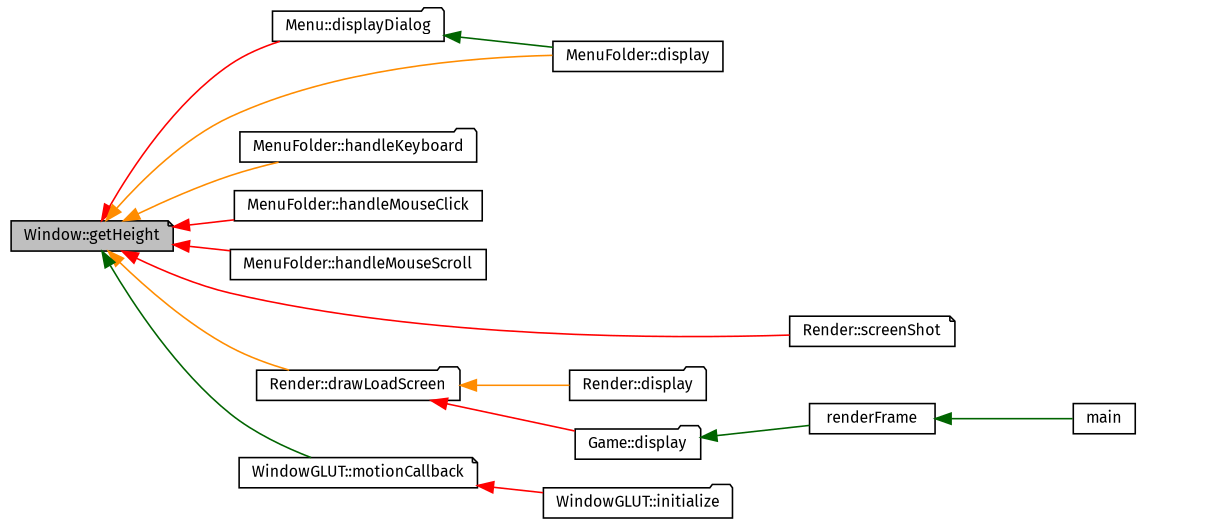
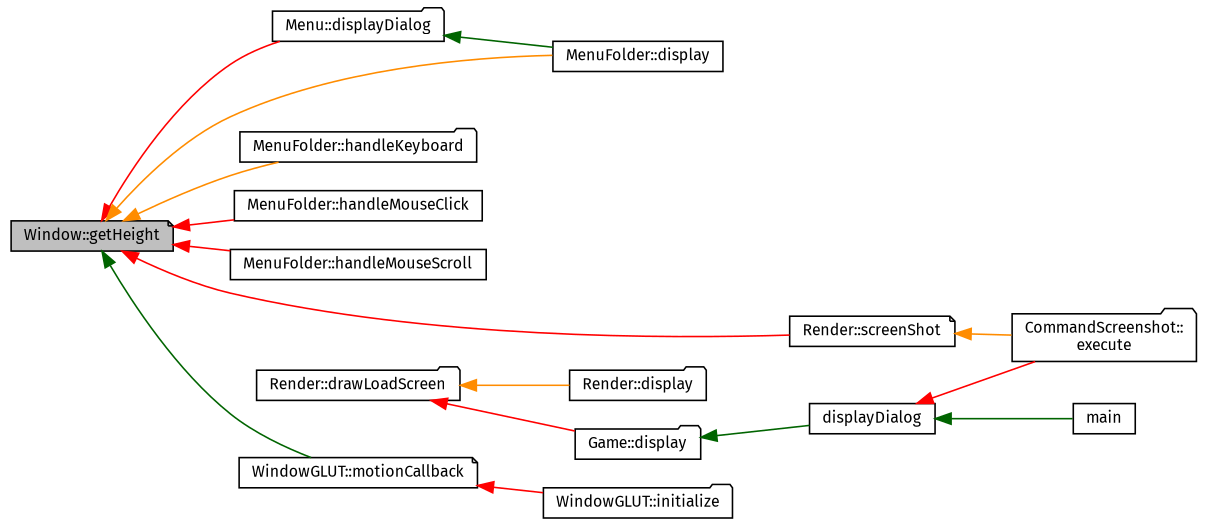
edge "Render::drawLoadScreen" -> "Window::getHeight": removed
node "CommandScreenshot:: execute": added
node "renderFrame": label "renderFrame" -> "displayDialog"
